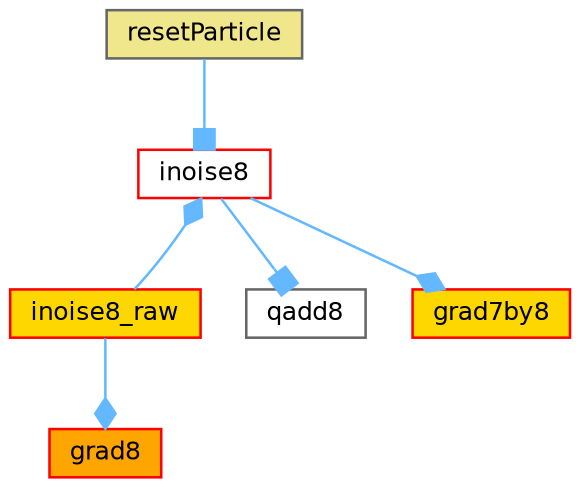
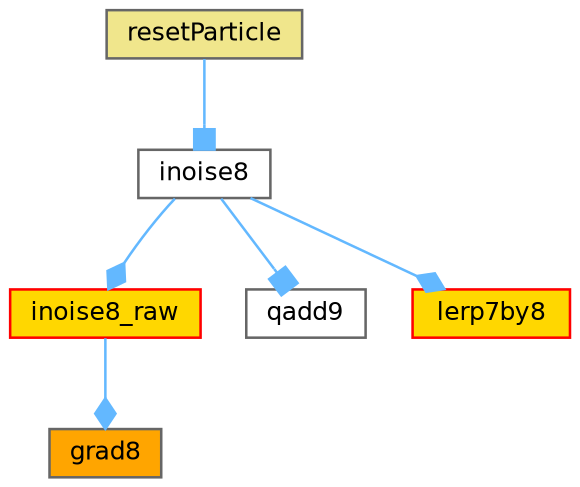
node "inoise8": color red -> grey40
edge "inoise8_raw" -> "inoise8": reversed
node "qadd8": label "qadd8" -> "qadd9"
node "grad7by8": label "grad7by8" -> "lerp7by8"
node "grad8": color red -> grey40
